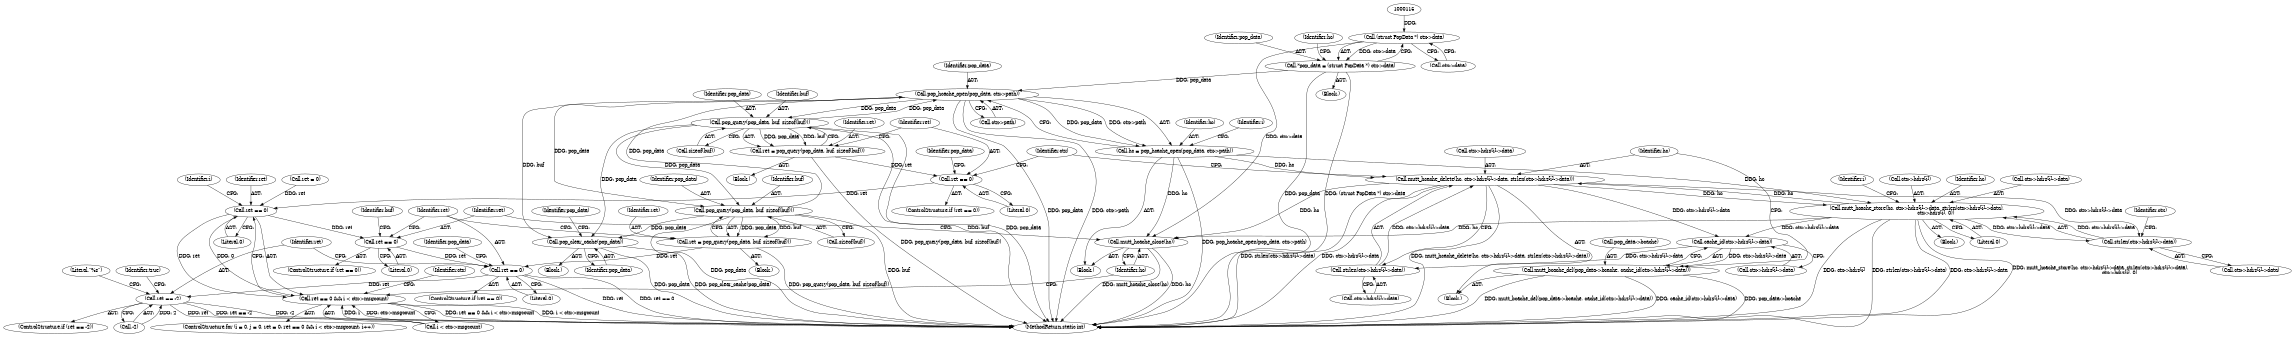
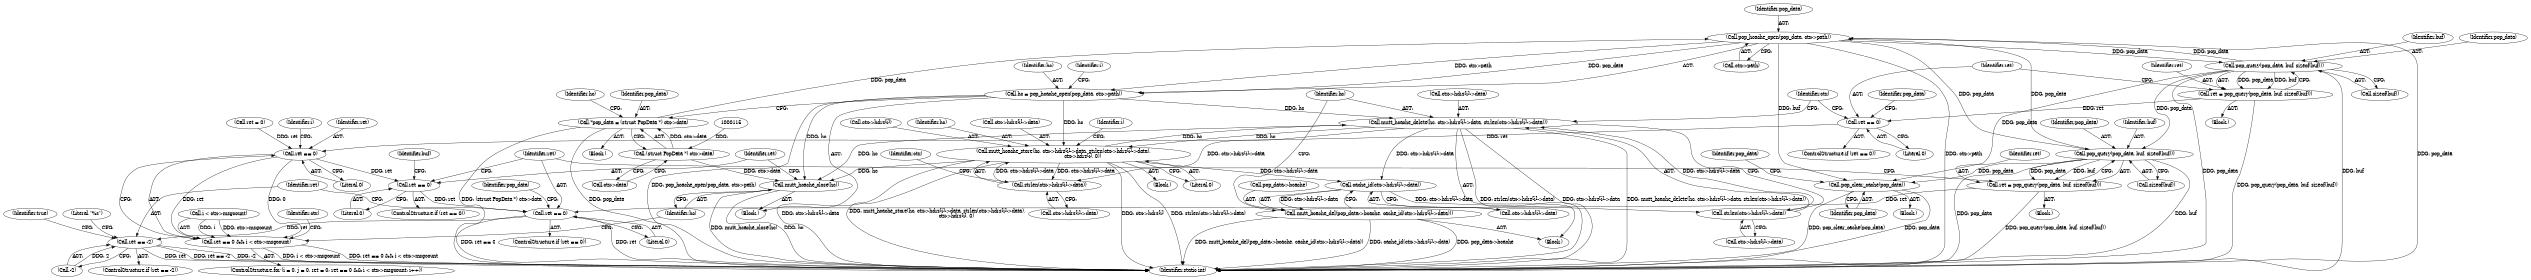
edge "(Call,hc = pop_hcache_open(pop_data, ctx->path))" -> "(Call,pop_hcache_open(pop_data, ctx->path))": now "(Call,hc = pop_hcache_open(pop_data, ctx->path))" -> "(Call,*pop_data = (struct PopData *) ctx->data)"
edge "(Call,ret == 0 && i < ctx->msgcount)" -> "(Call,i < ctx->msgcount)": removed, label "CFG:"
node "(MethodReturn,static int)": label "(MethodReturn,static int)" -> "(Identifier,static int)"
